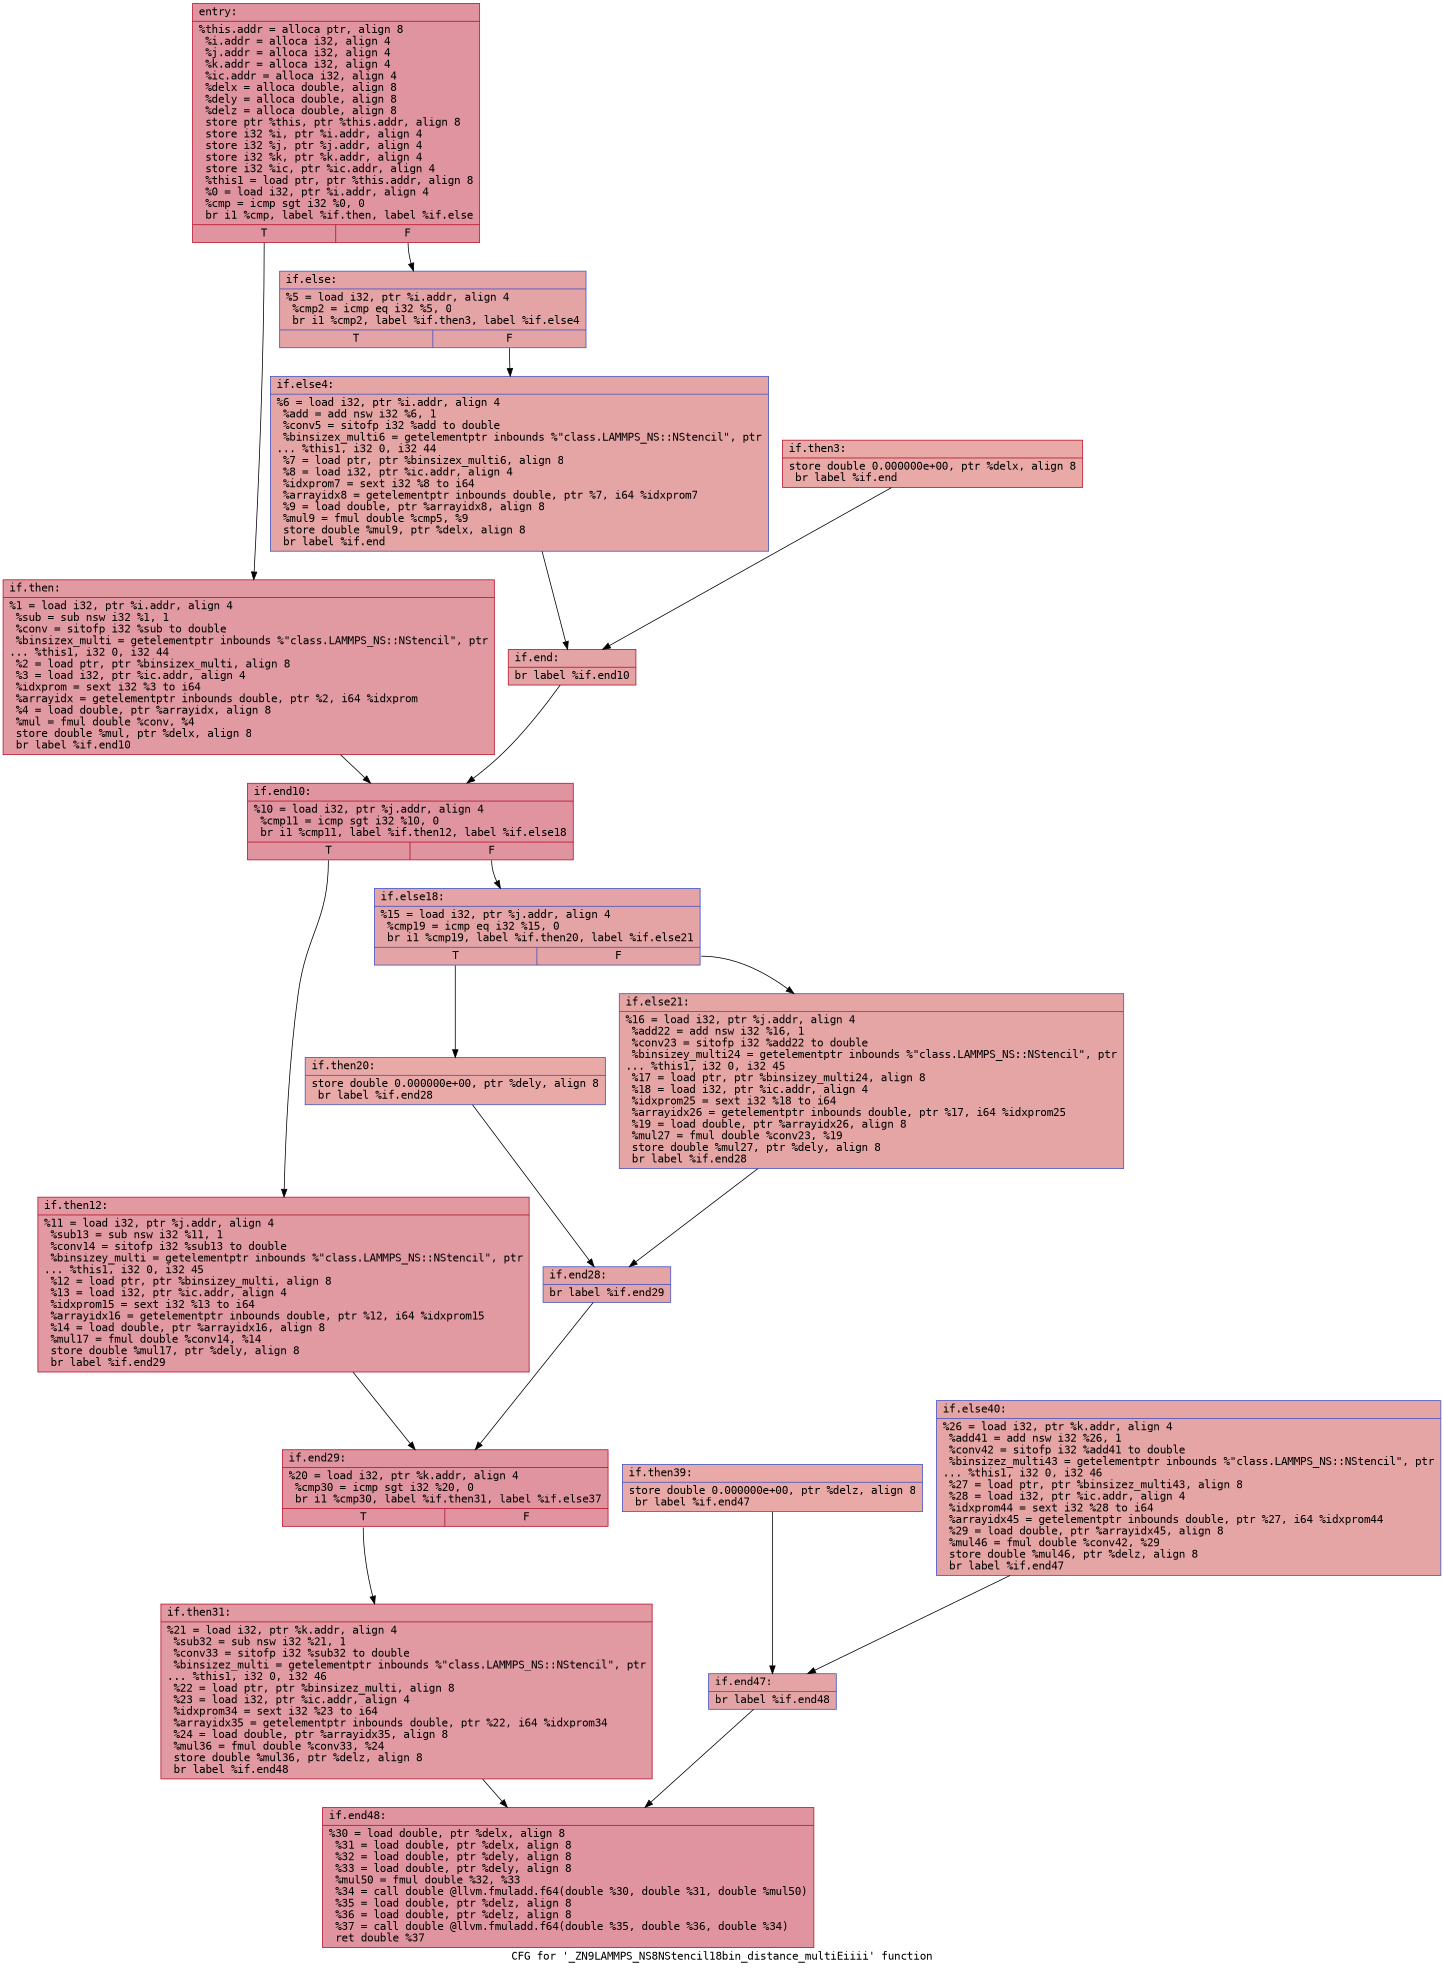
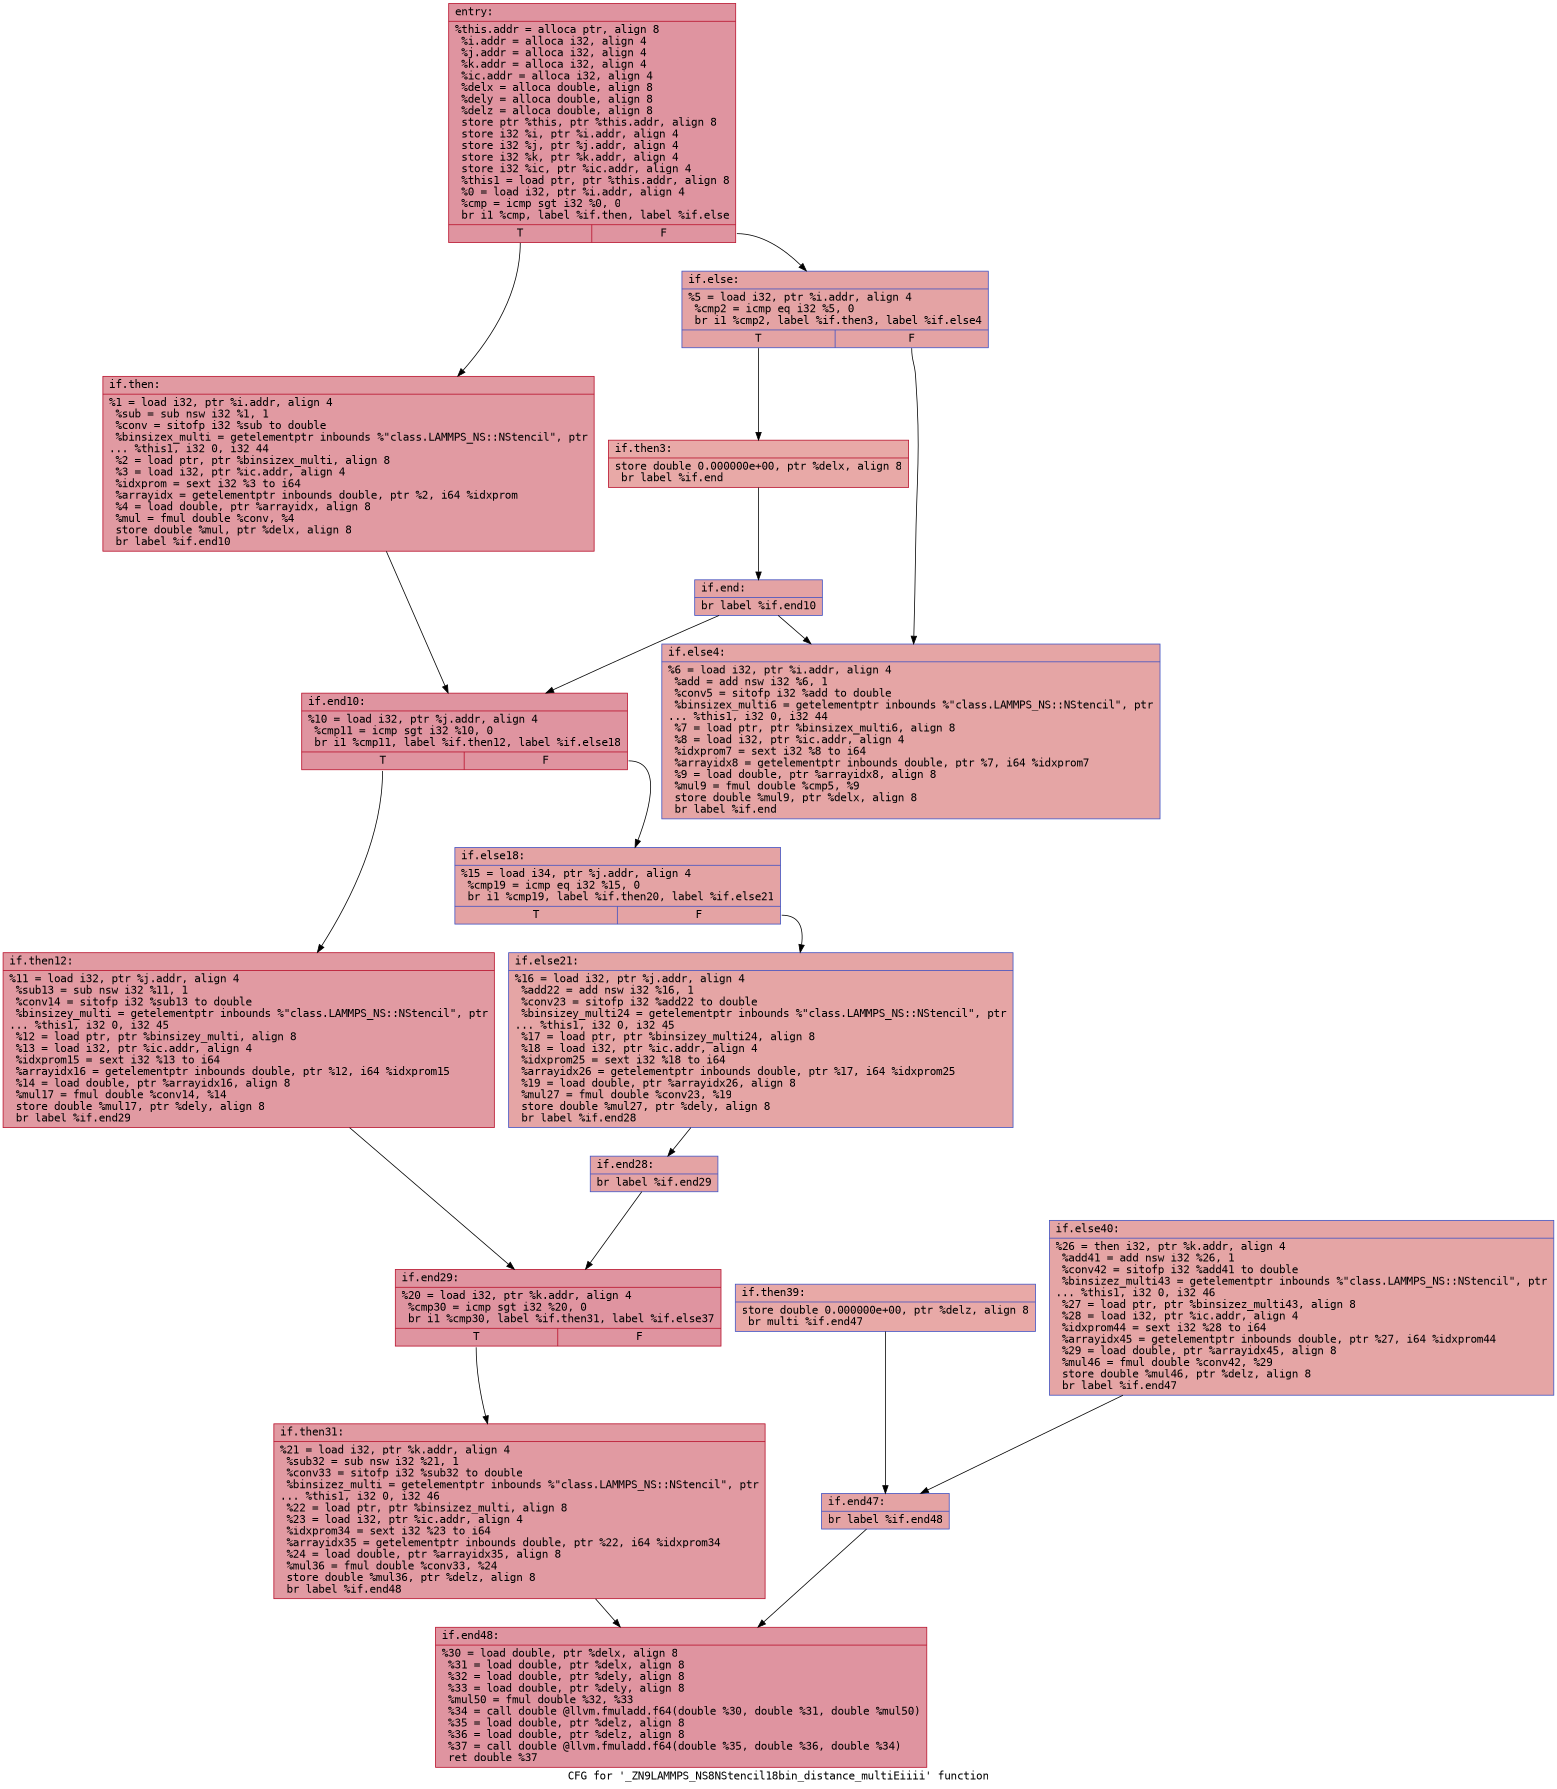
edge "if.else:" -> "if.then3:": added
edge "if.else4:" -> "if.end:": reversed
node "if.end:": color #b70d28ff -> #3d50c3ff
node "if.else18:": text "%15 = load i32, ptr %j.addr, align 4" -> "%15 = load i34, ptr %j.addr, align 4"
node "if.then20:": removed
node "if.else40:": text "%26 = load i32, ptr %k.addr, align 4" -> "%26 = then i32, ptr %k.addr, align 4"
node "if.then39:": text "br label %if.end47" -> "br multi %if.end47"
